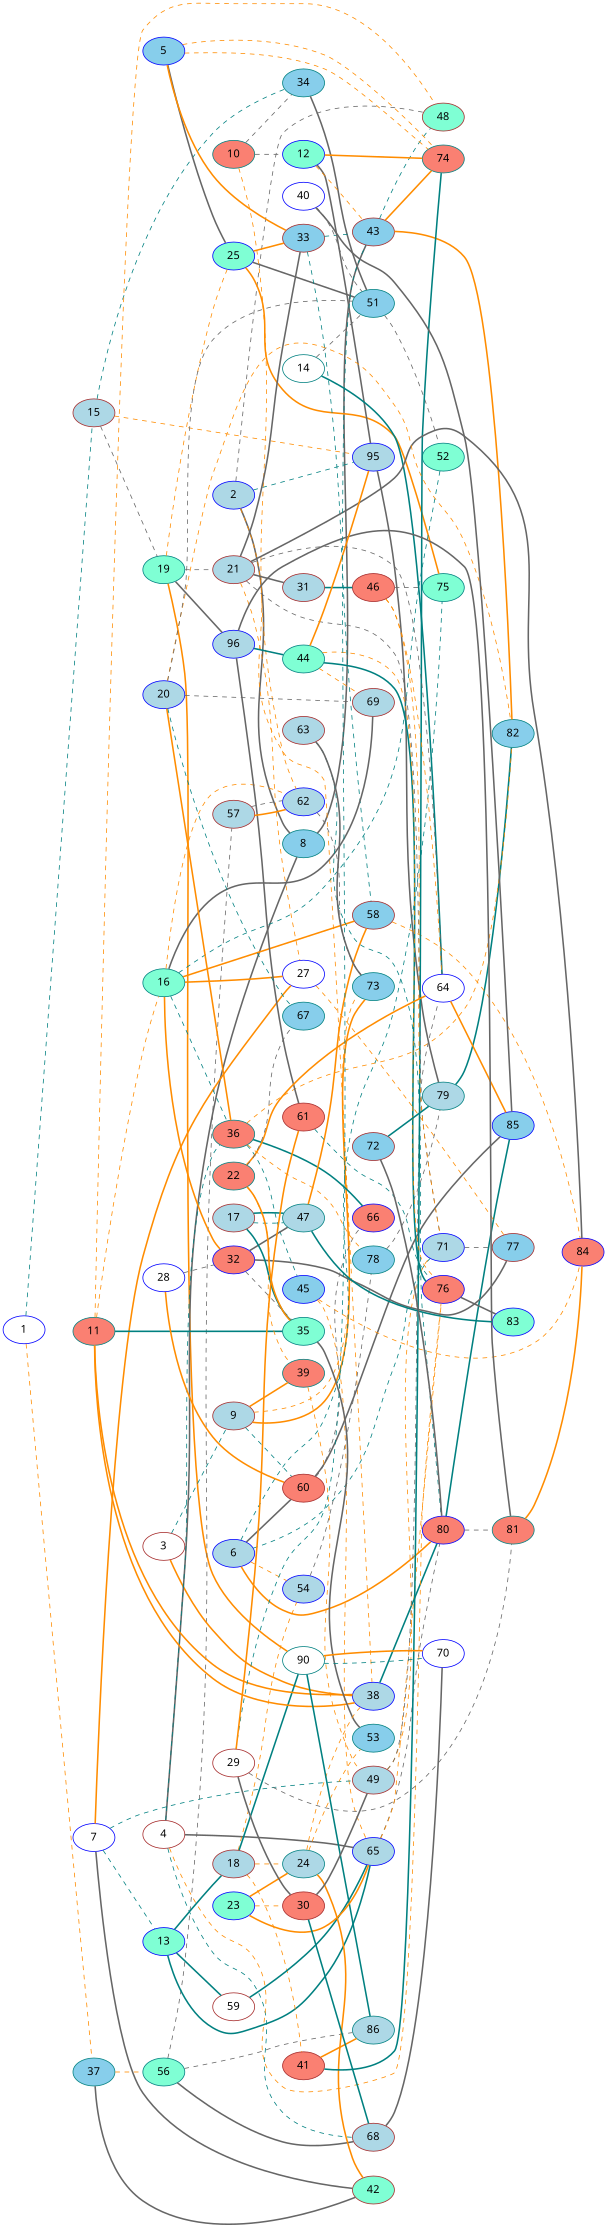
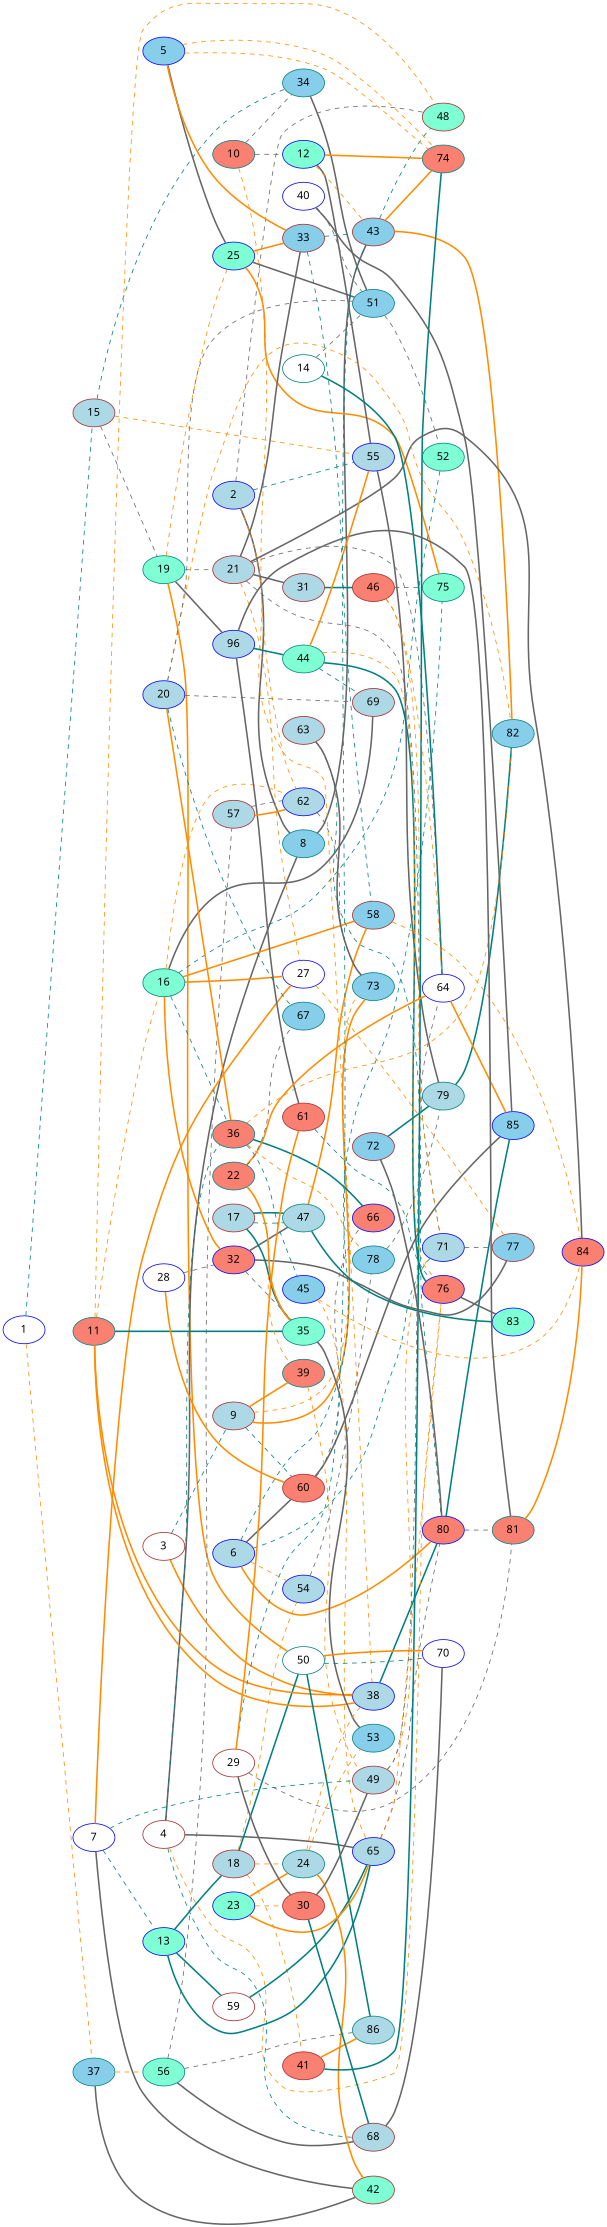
node "95": label "95" -> "55"
edge "44" -- "69": color darkorange -> teal
node "90": label "90" -> "50"
